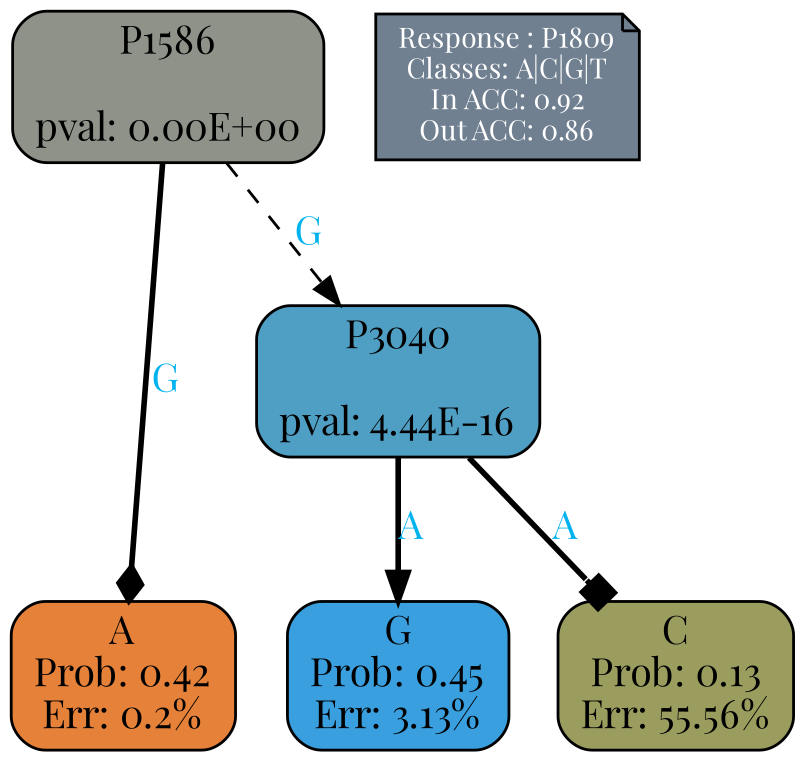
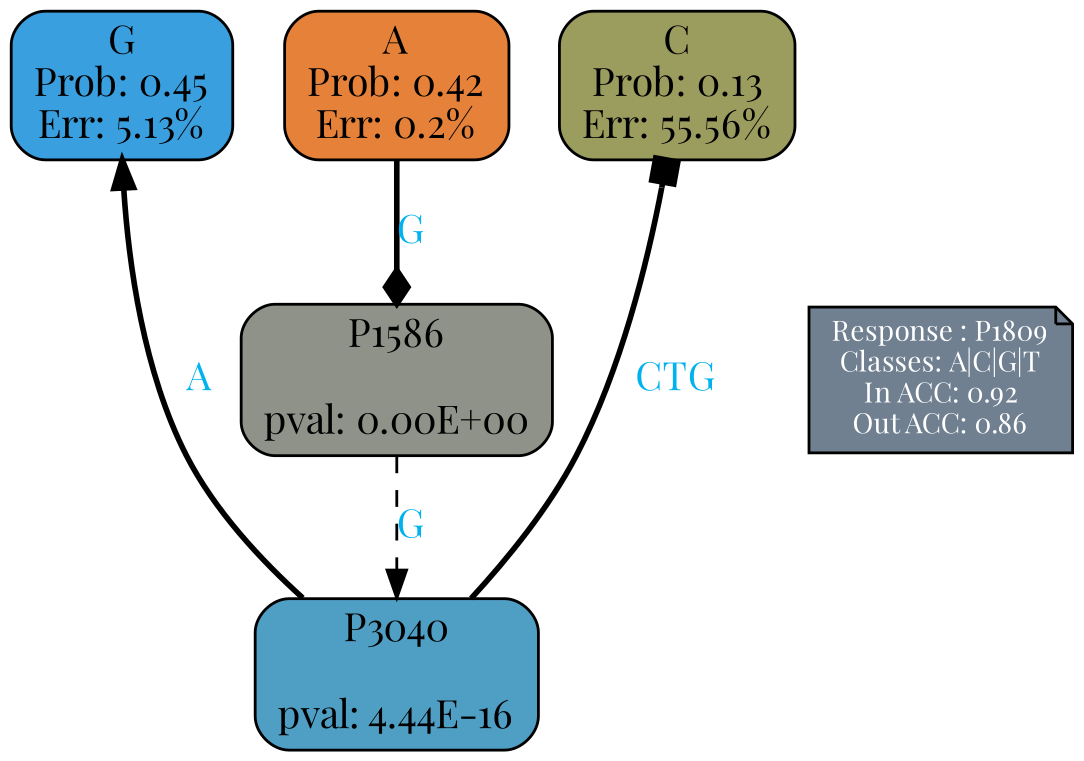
edge "P1586 pval: 0.00E+00" -> "A Prob: 0.42 Err: 0.2%": reversed
edge "P3040 pval: 4.44E-16" -> "C Prob: 0.13 Err: 55.56%": label "A" -> "CTG"
node "G Prob: 0.45 Err: 3.13%": label "G Prob: 0.45 Err: 3.13%" -> "G Prob: 0.45 Err: 5.13%"
